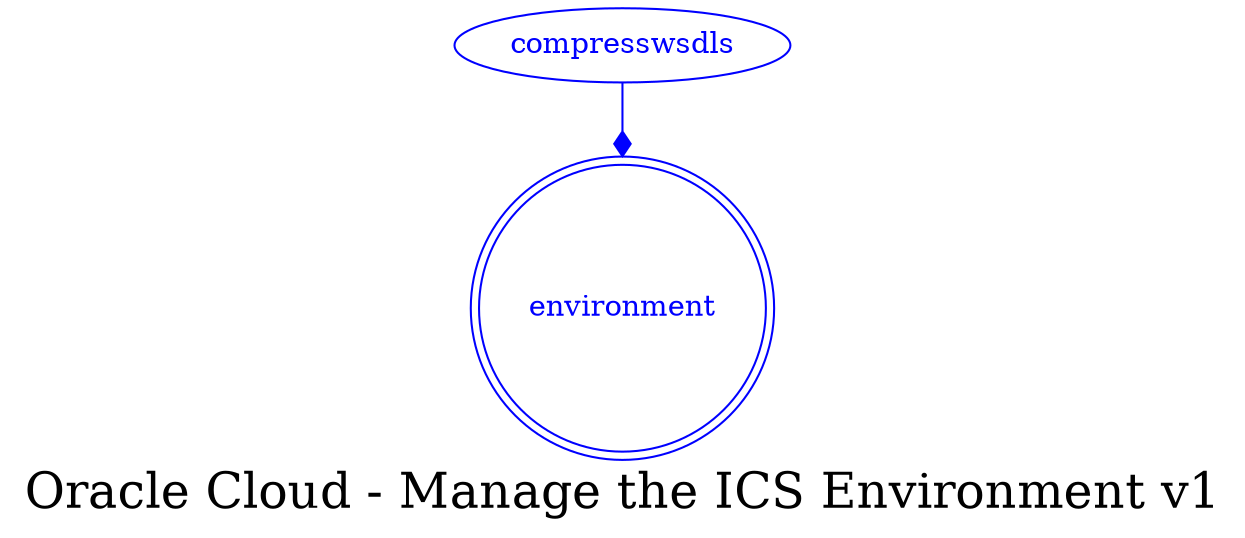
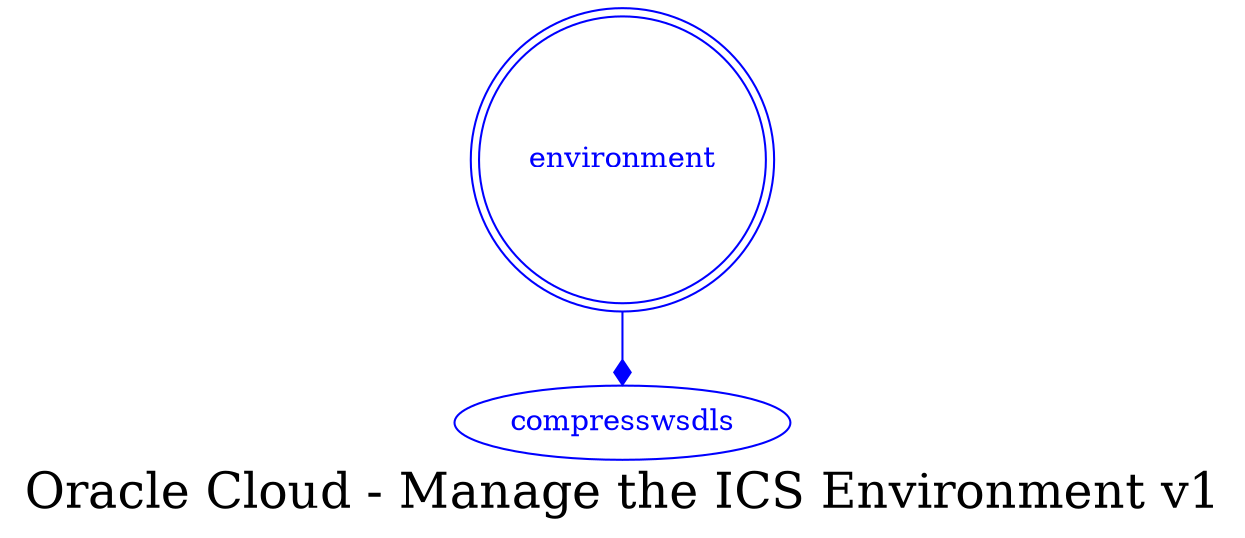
edge "compresswsdls" -> "environment": reversed
